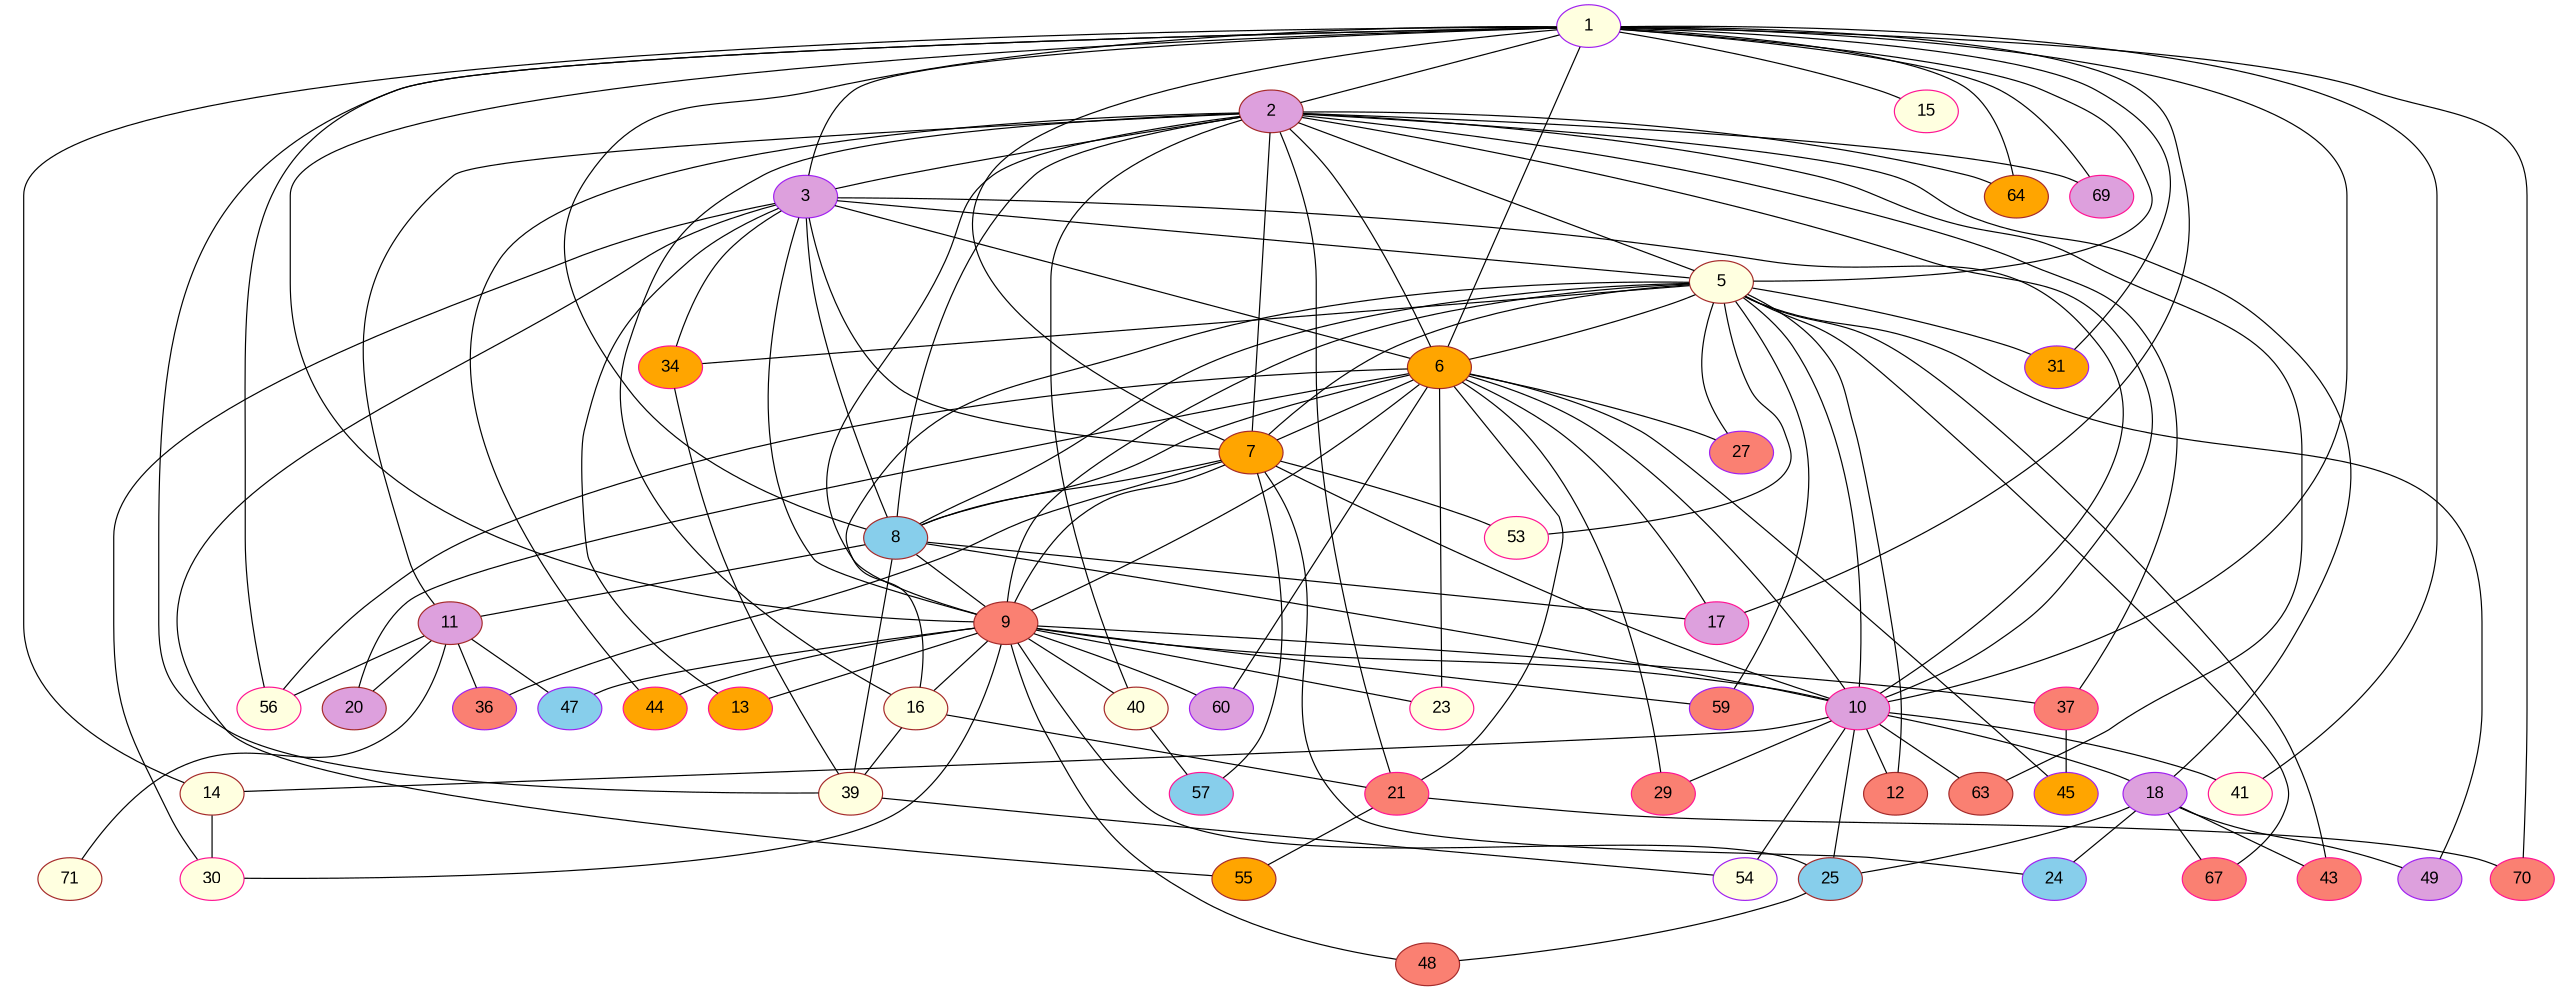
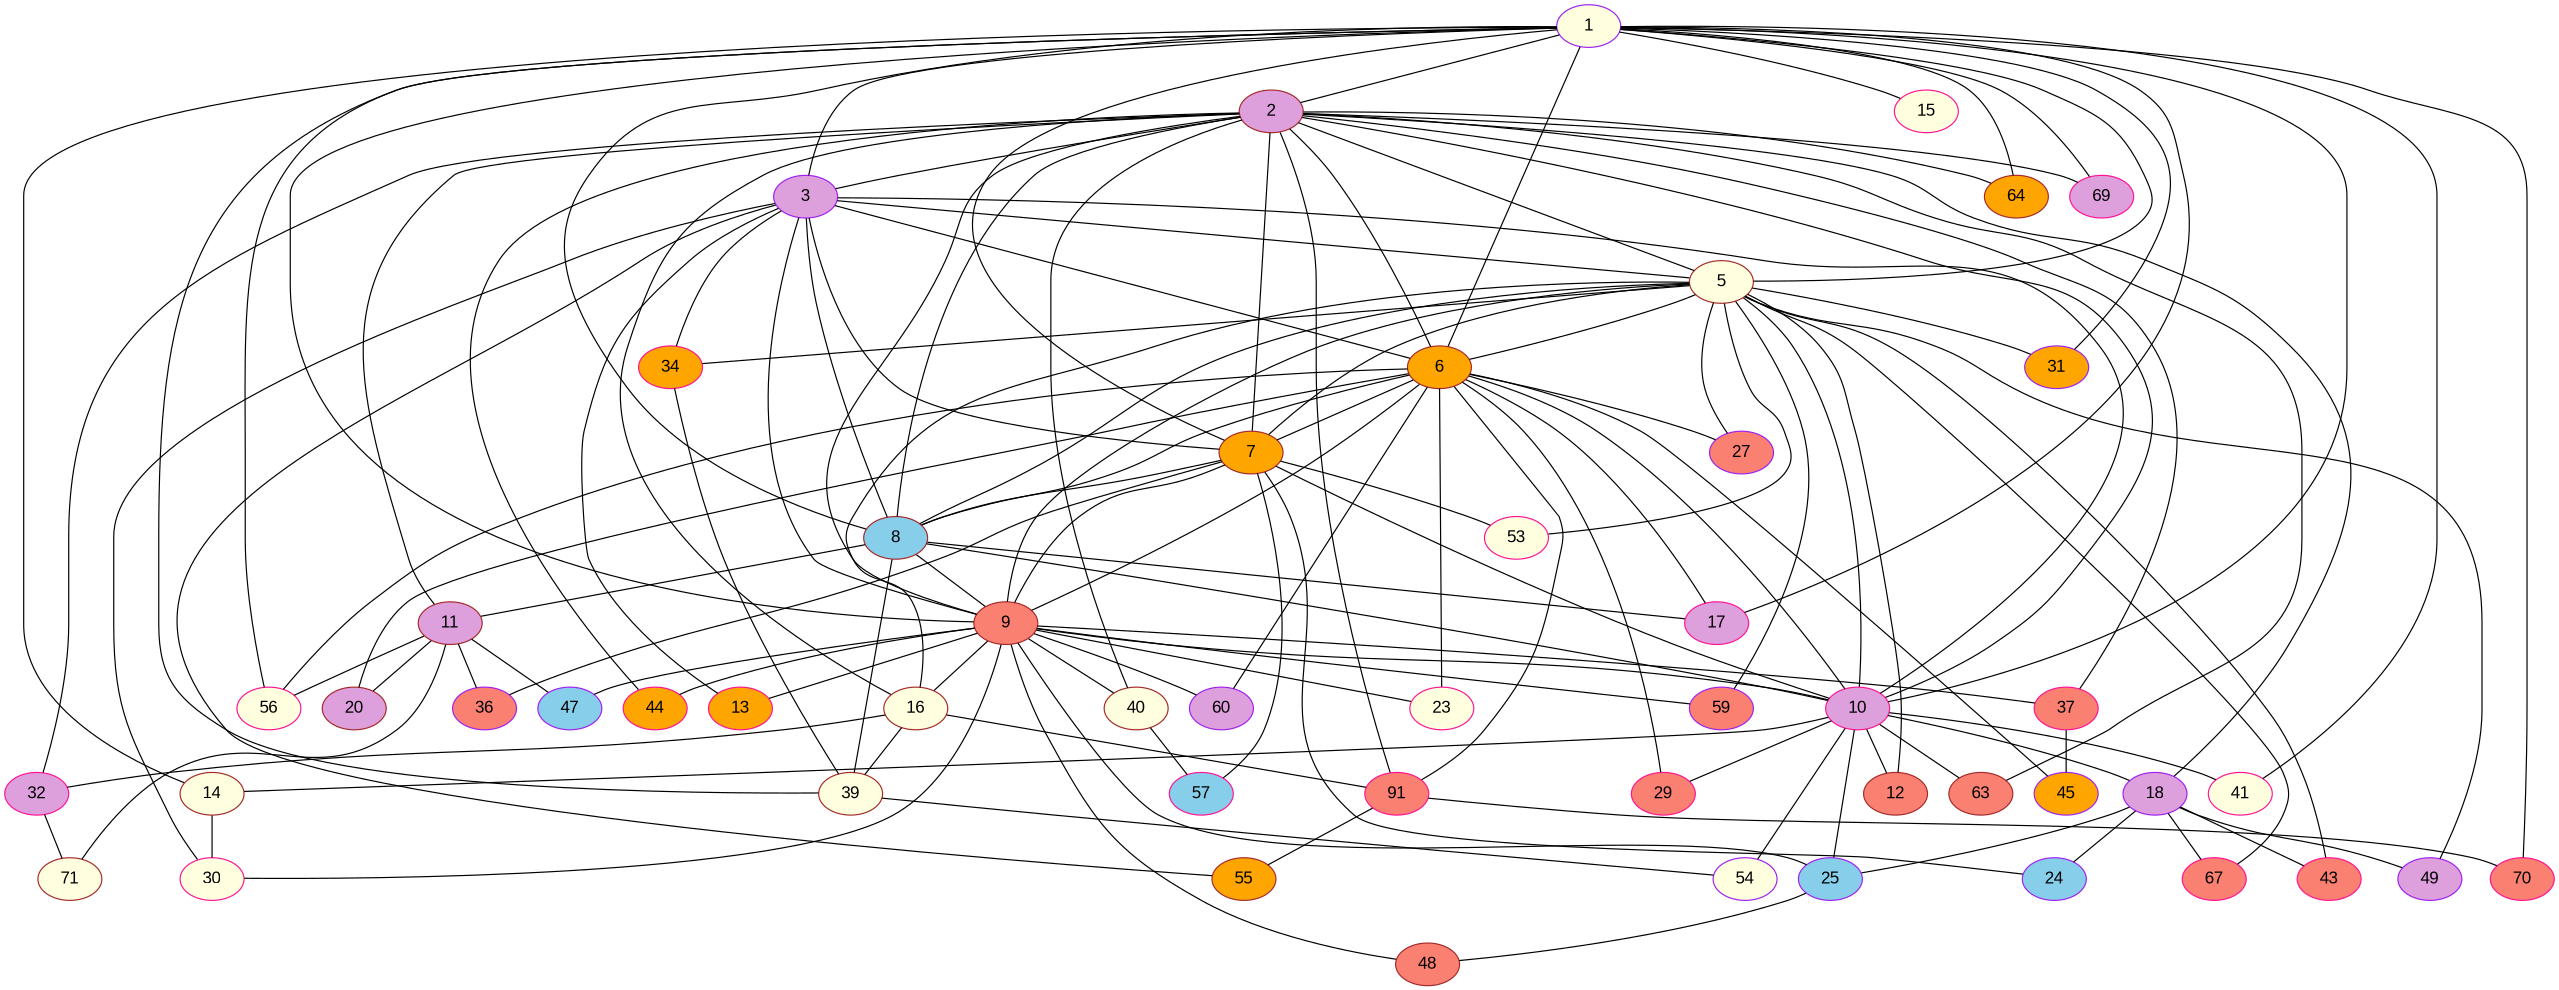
node "32": added
node "21": label "21" -> "91"
node "25": color brown -> purple
